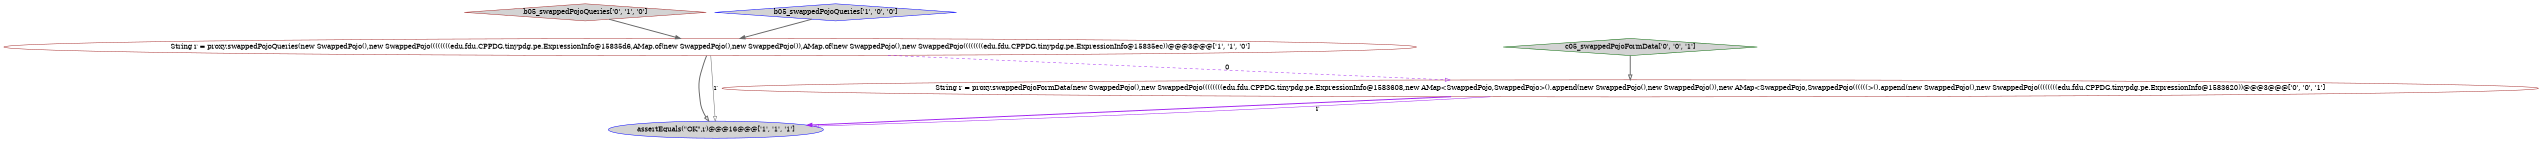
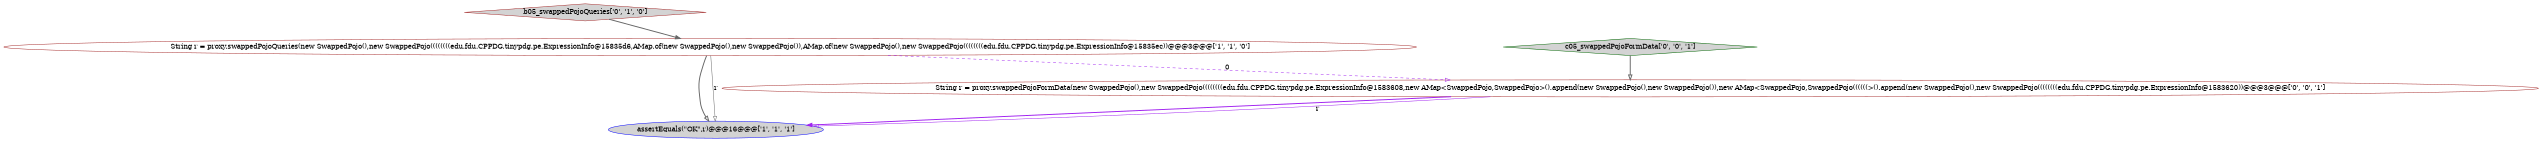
node "b05_swappedPojoQueries['1', '0', '0']": removed
